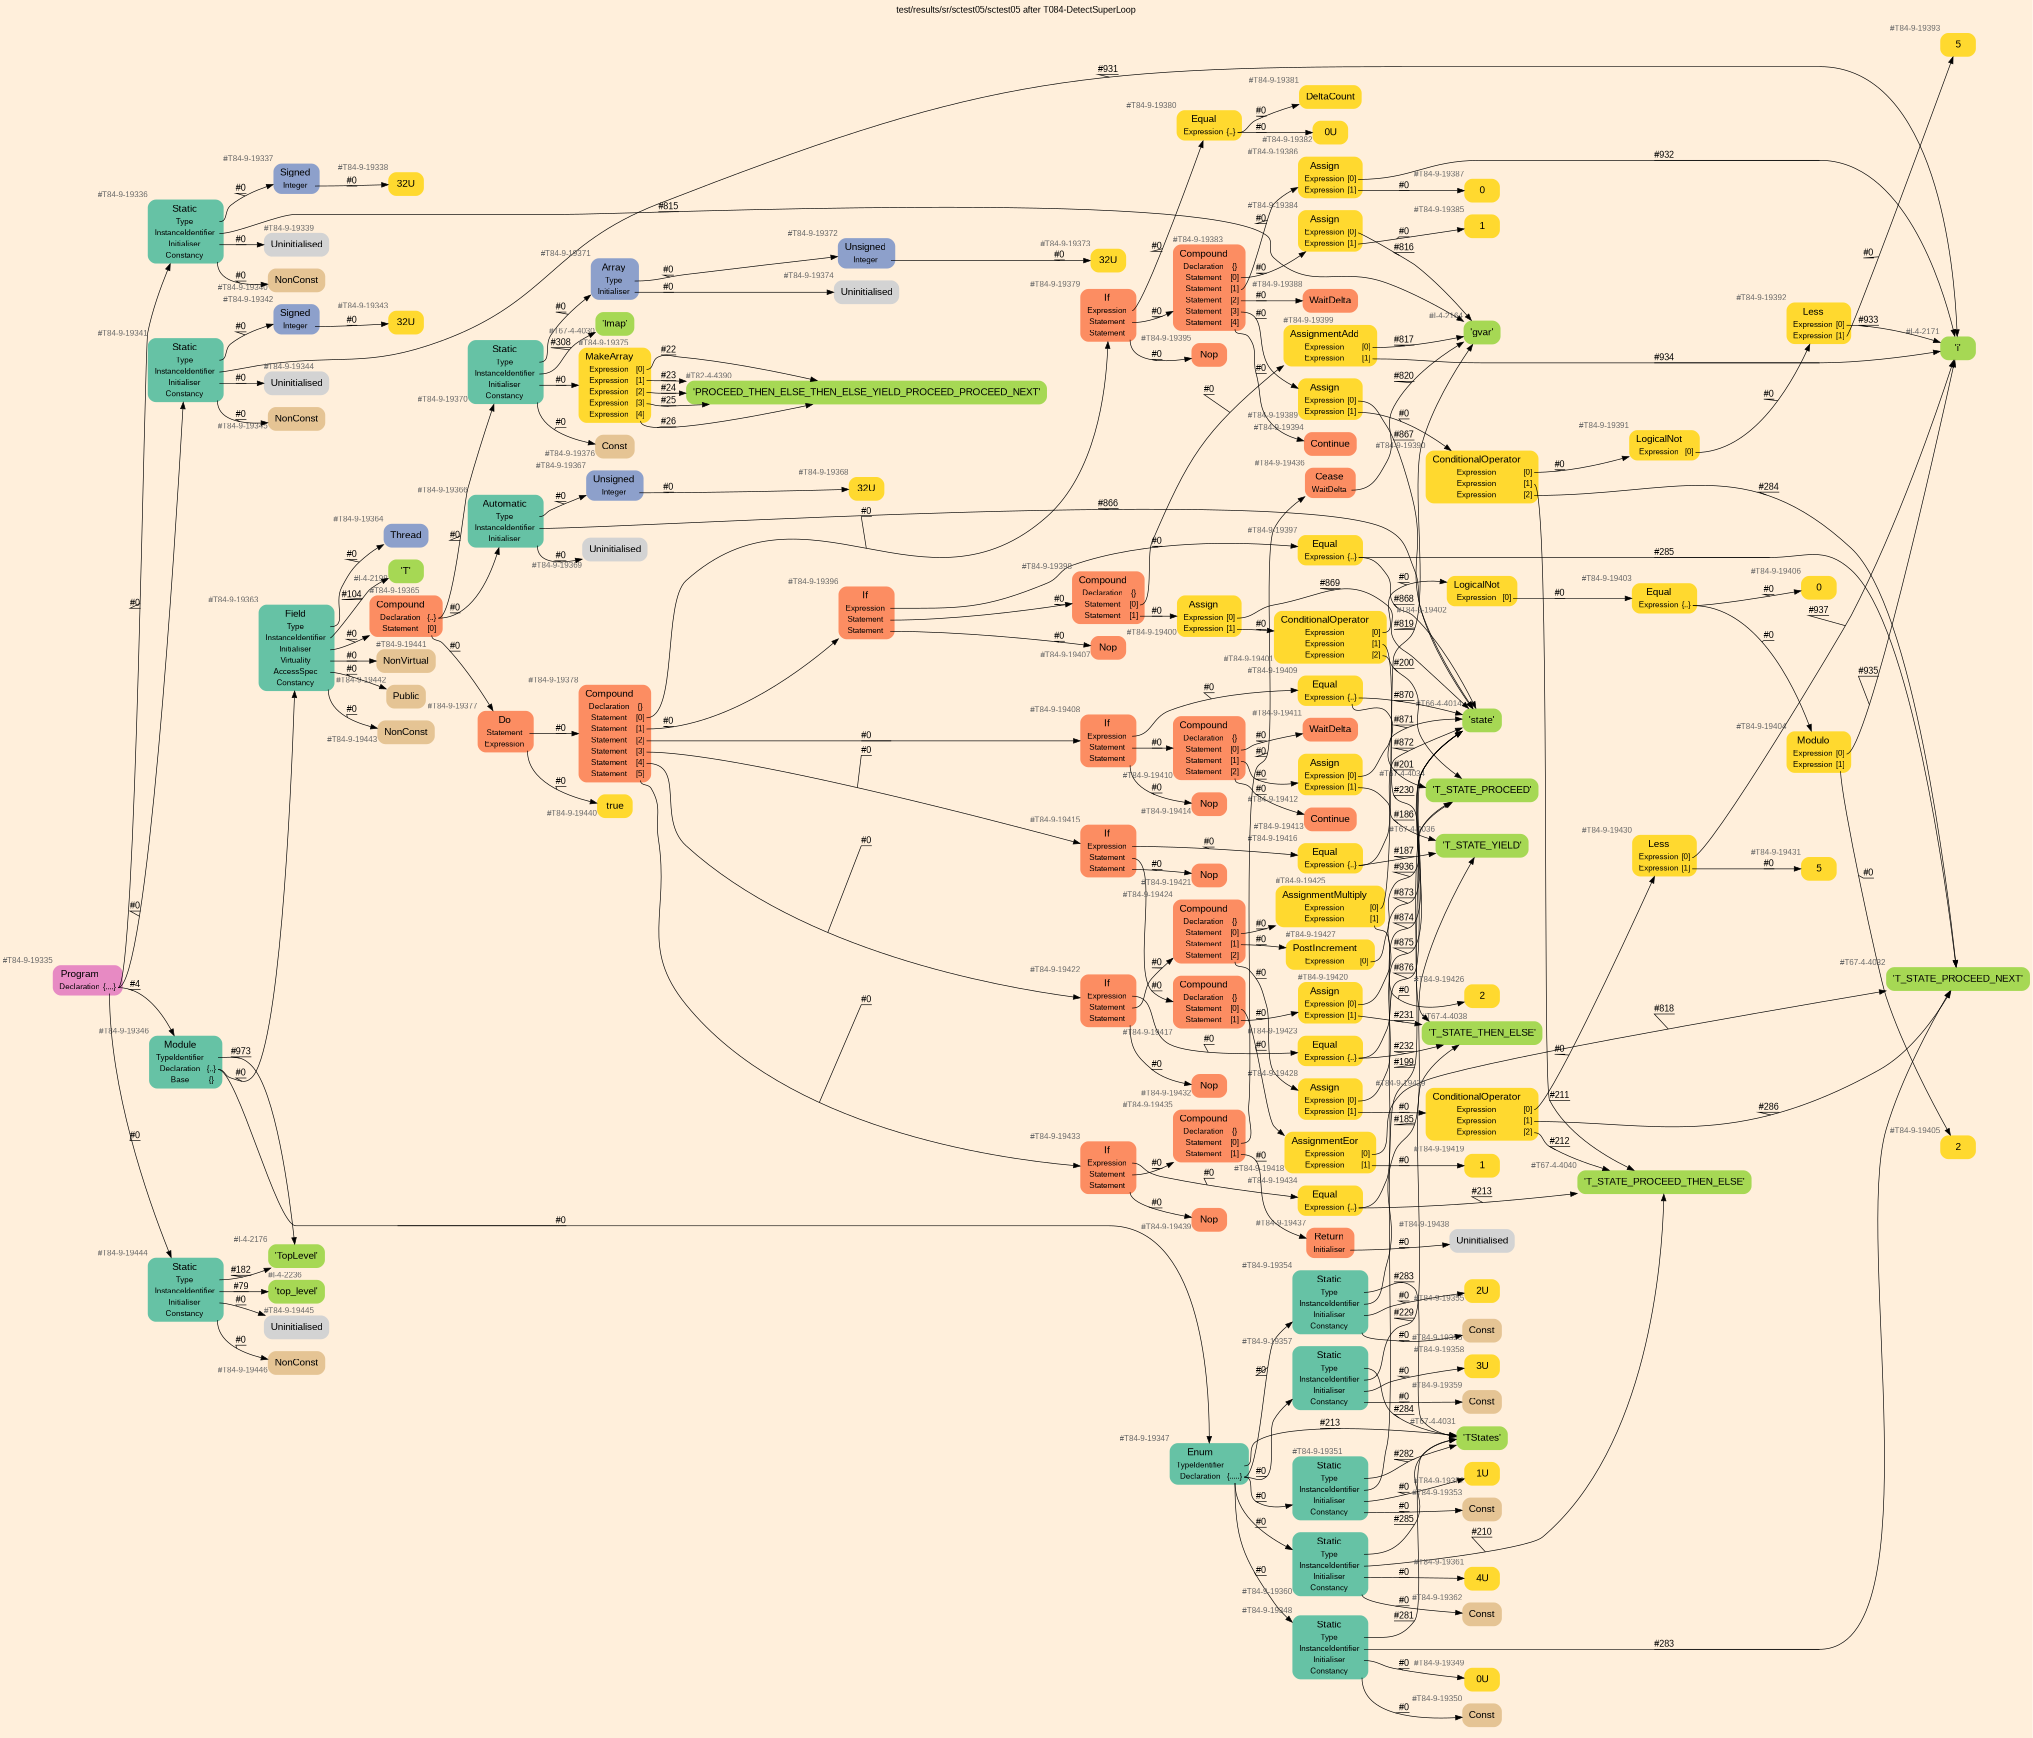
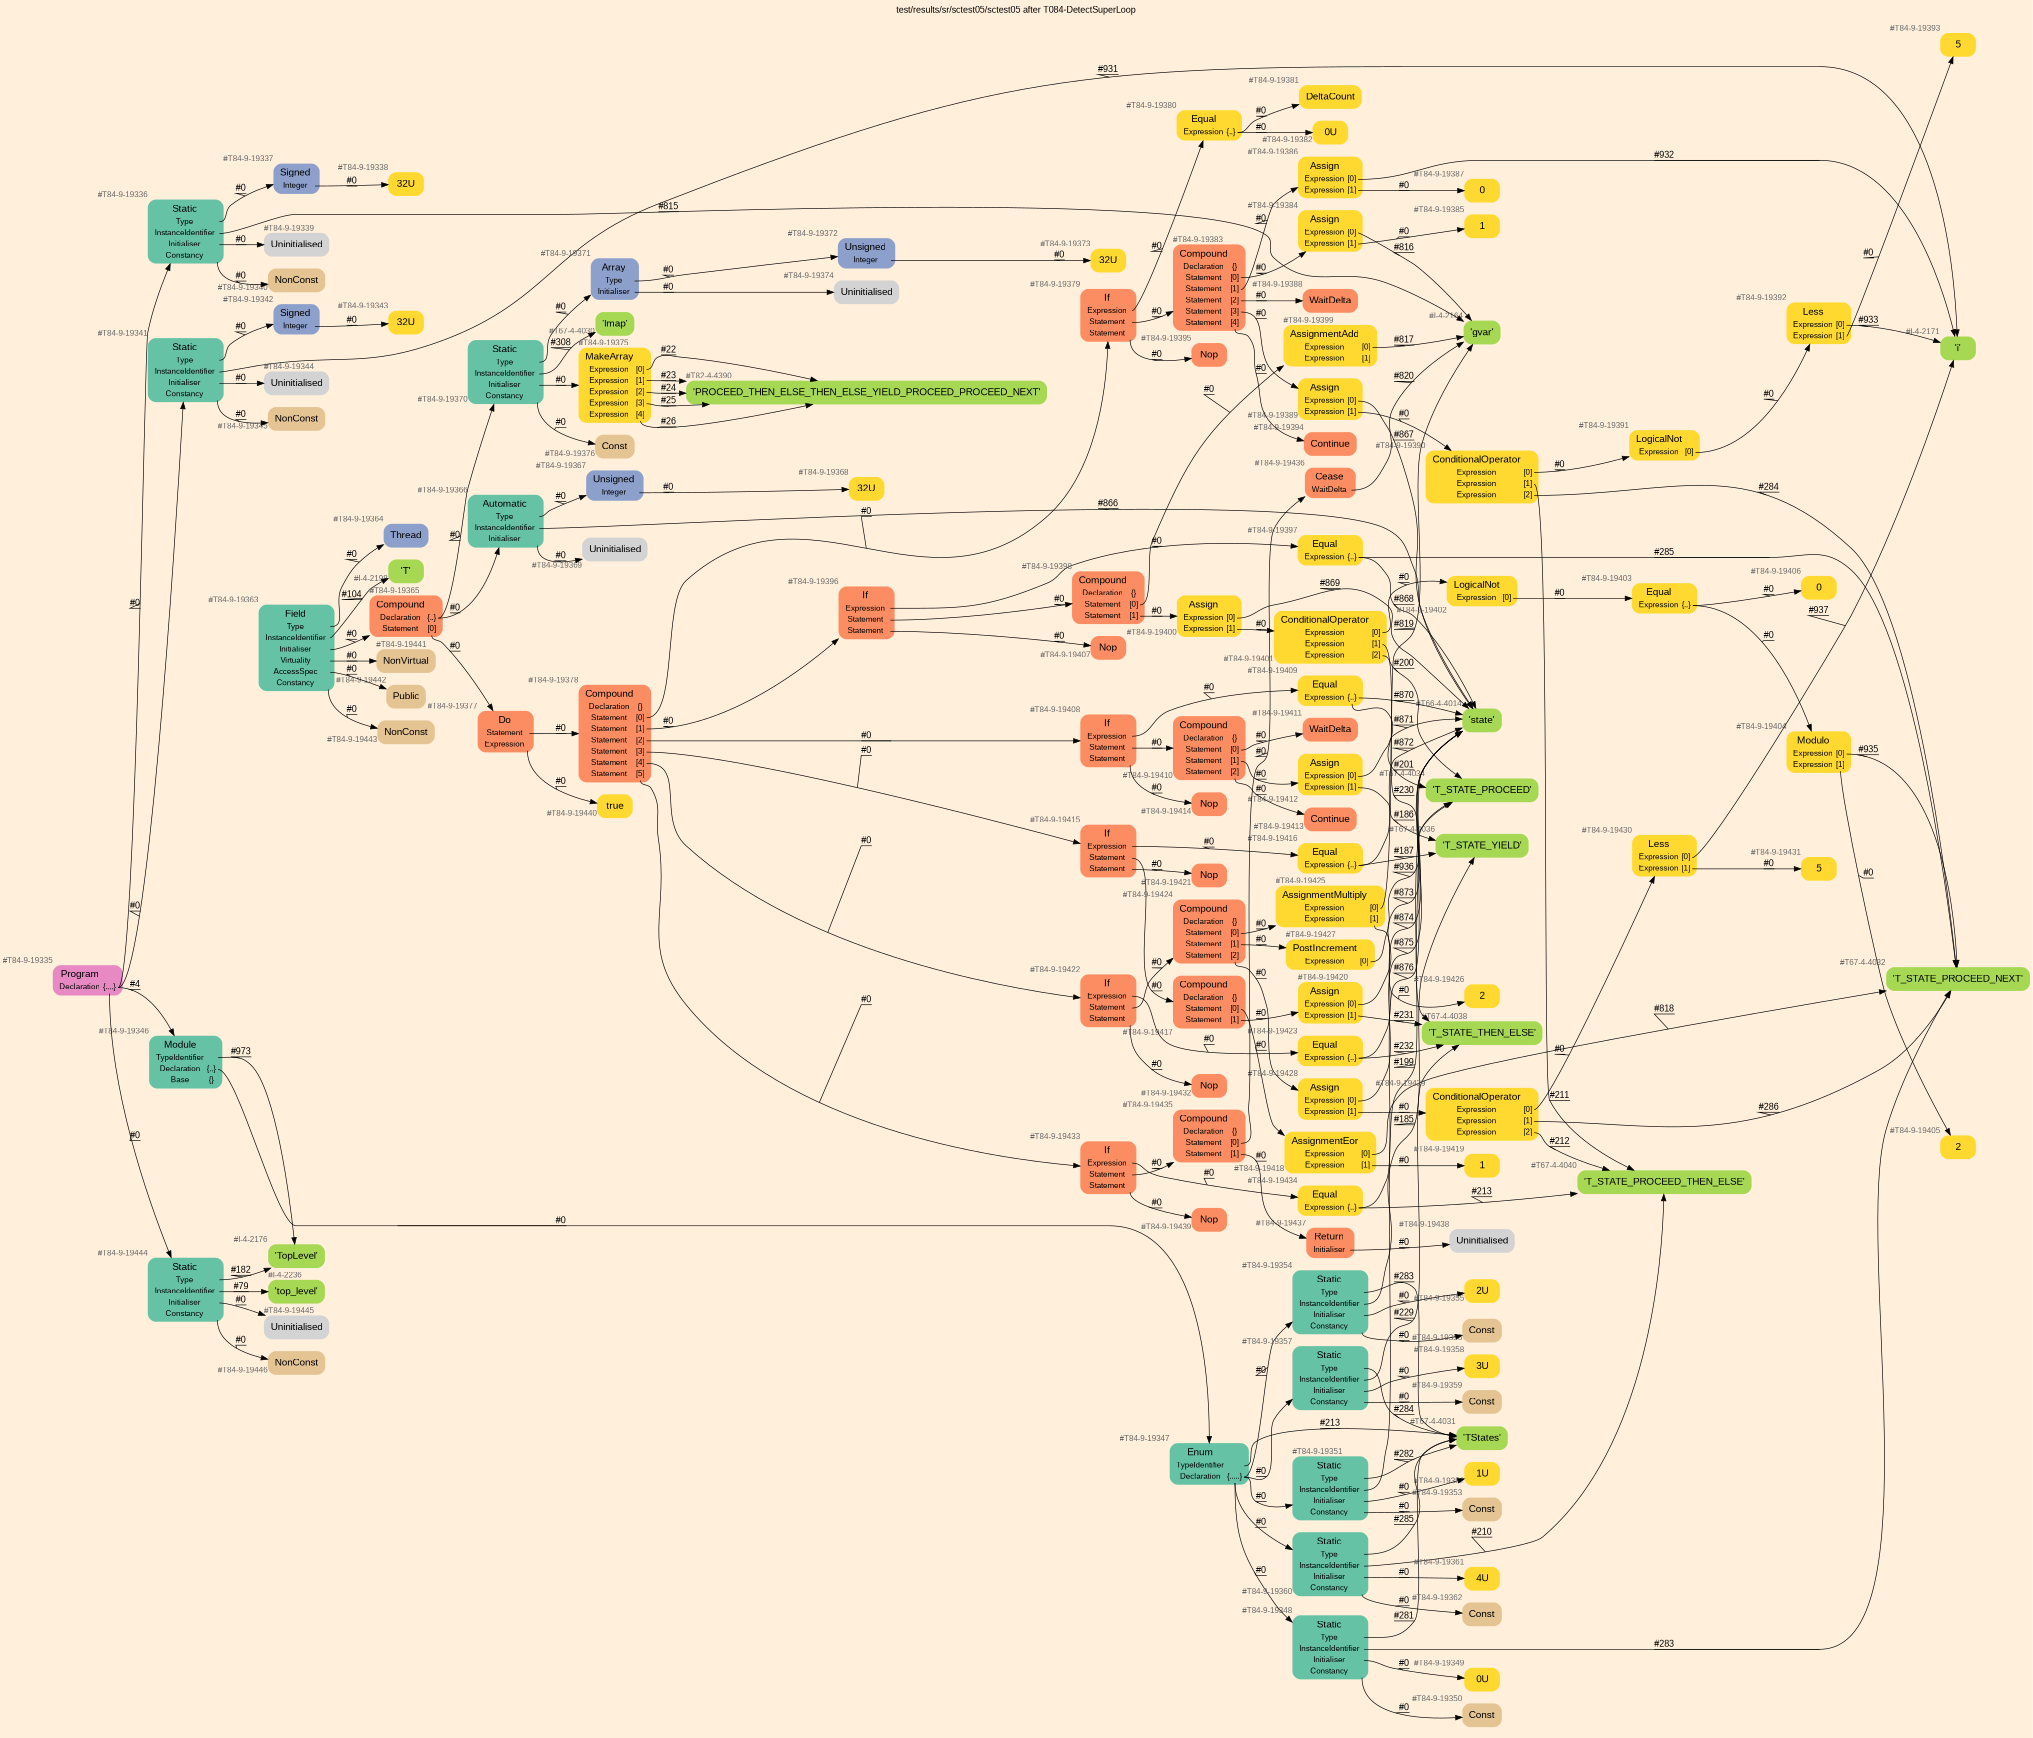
edge "AssignmentAdd" -> "'i'": removed, label "#934"
edge "Modulo" -> "'i'": now "Modulo" -> "'T_STATE_PROCEED_NEXT'"
edge "Module" -> "Field": removed, label "#0"
